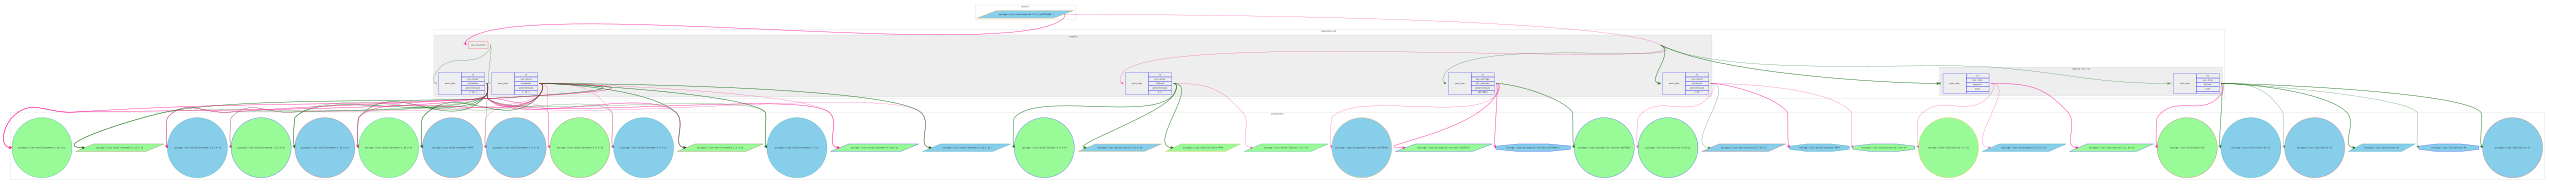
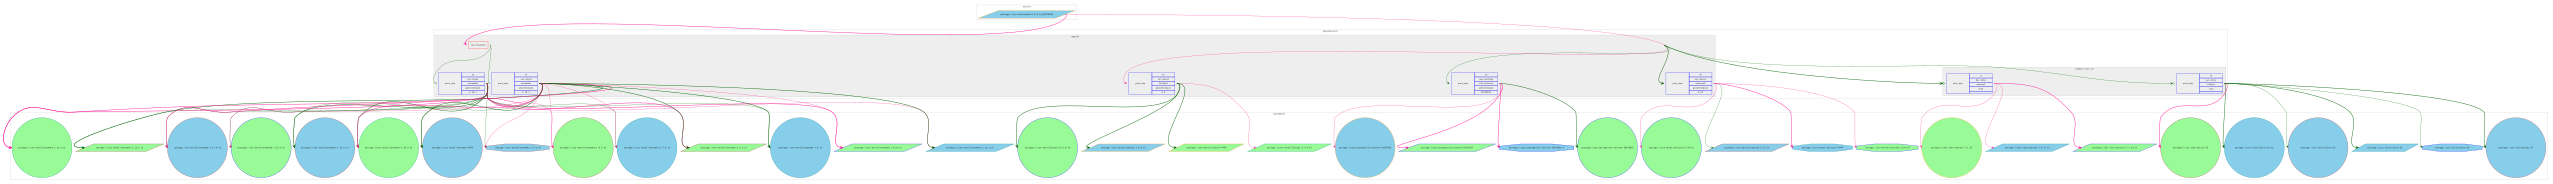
node "portage://sys-devel/automake-1.13.4-r2": color teal -> brown
node "portage://sys-devel/automake-1.9.6-r5": shape circle -> octagon
